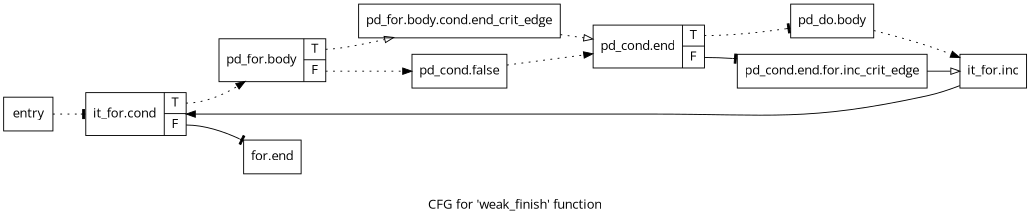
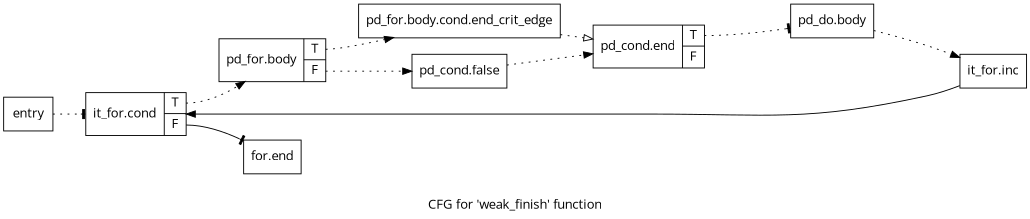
edge "pd_for.body" -> "pd_for.body.cond.end_crit_edge": arrowhead onormal -> normal
node "pd_cond.end.for.inc_crit_edge": removed
